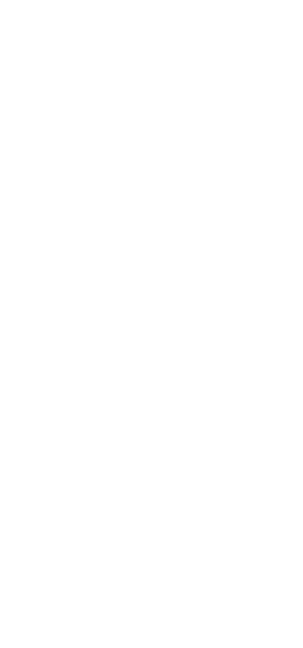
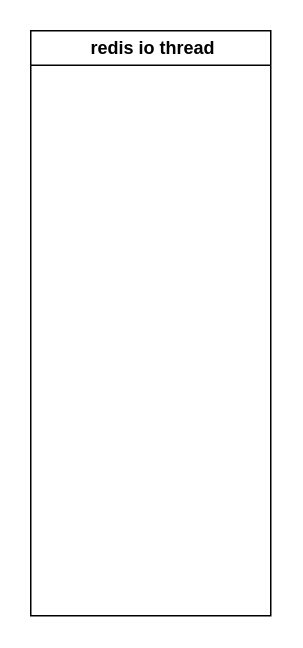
node "redis io thread": added
